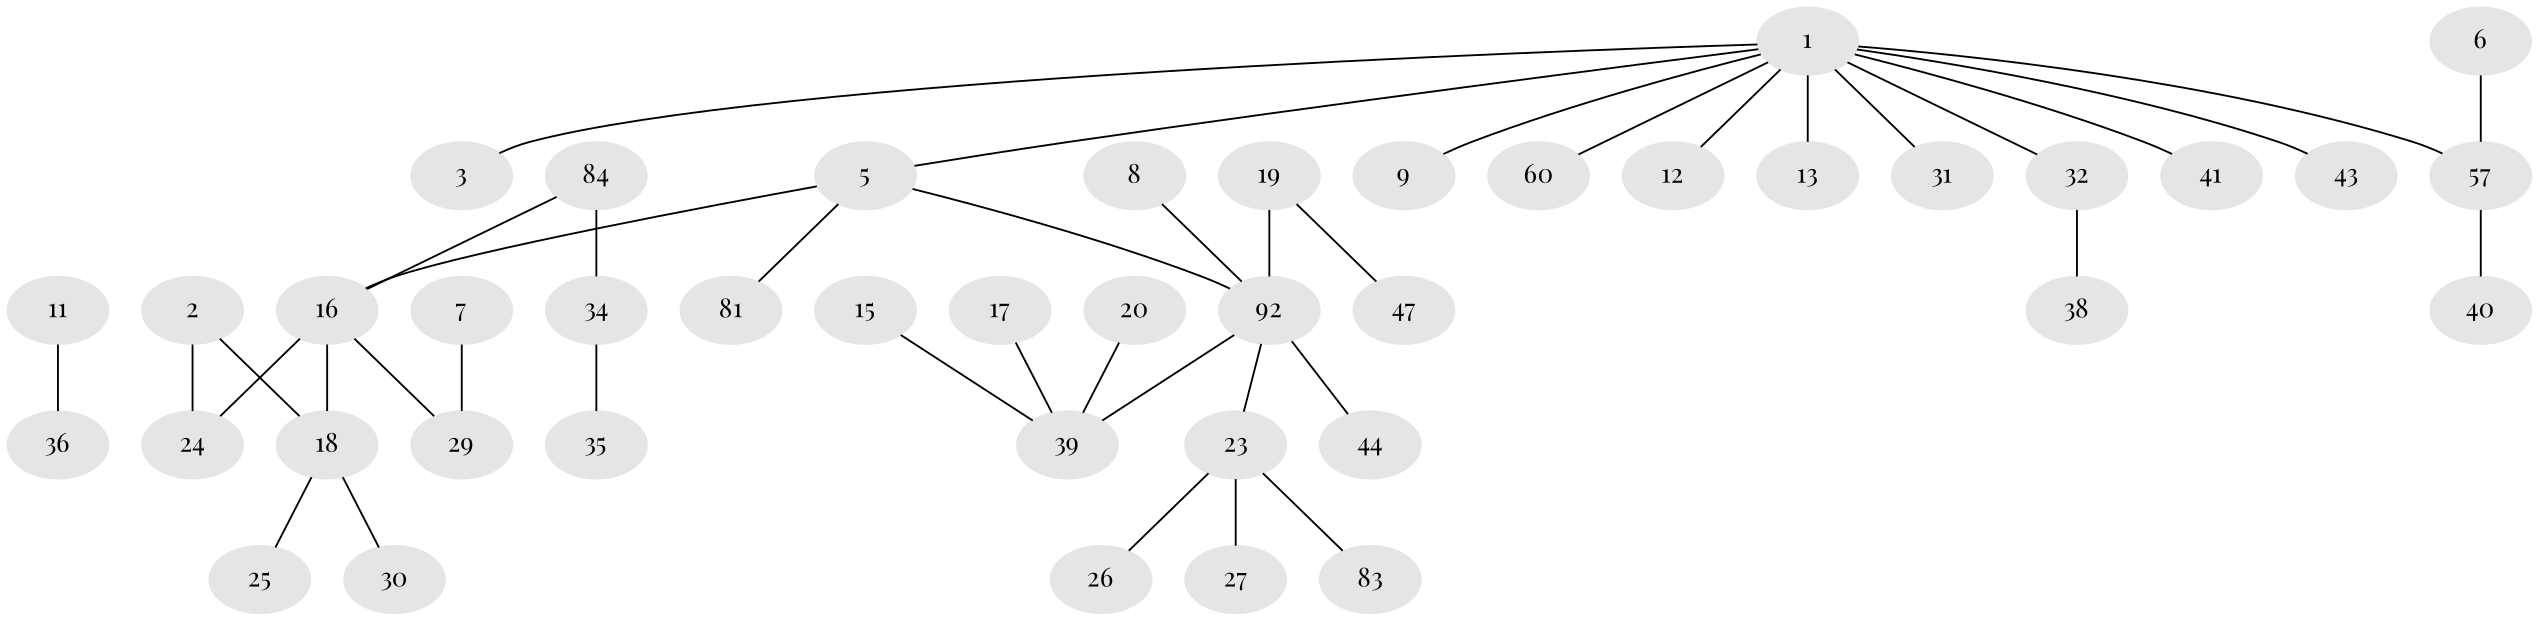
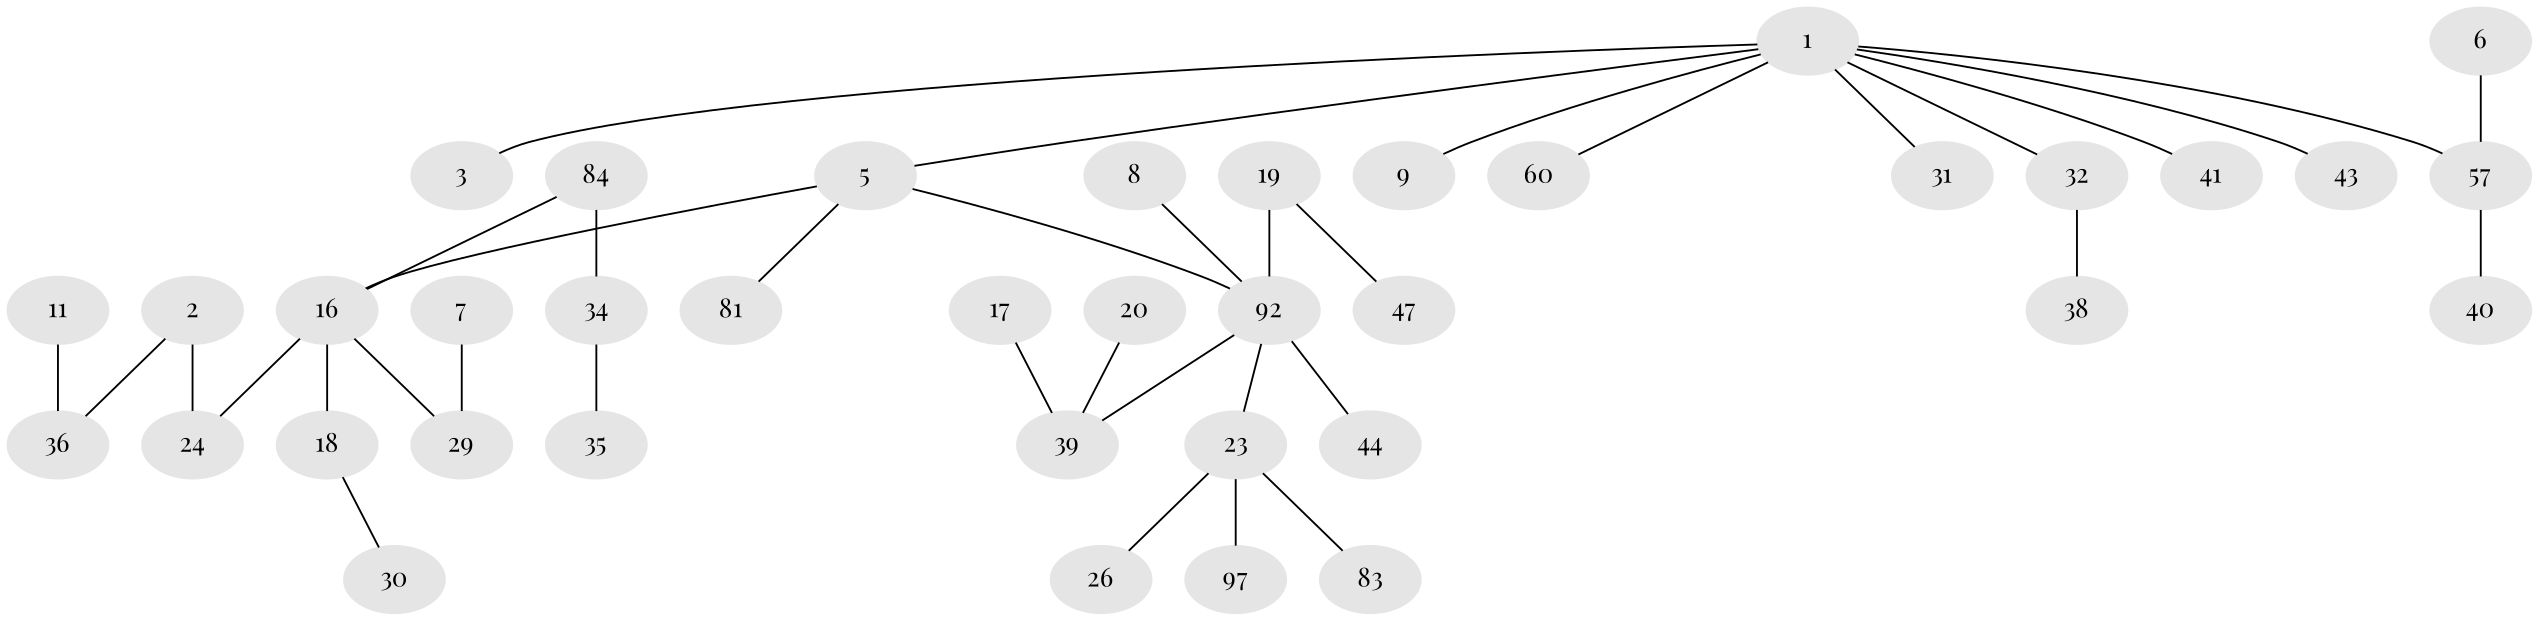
node "12": removed
node "13": removed
node "15": removed
edge "2" -- "18": now "2" -- "36"
node "25": removed
node "27": label "27" -> "97"
